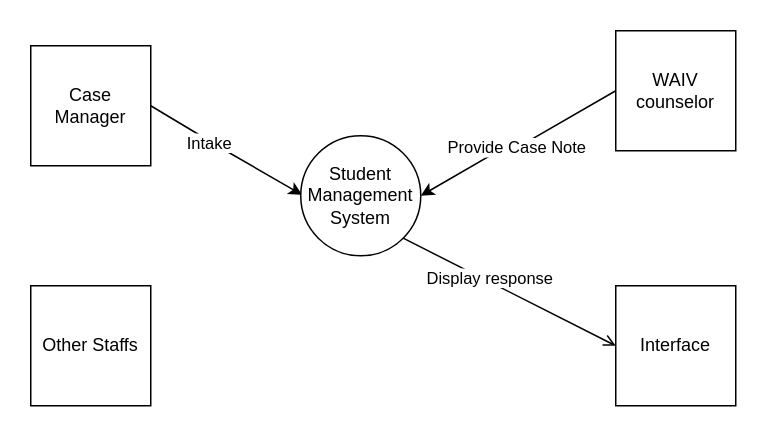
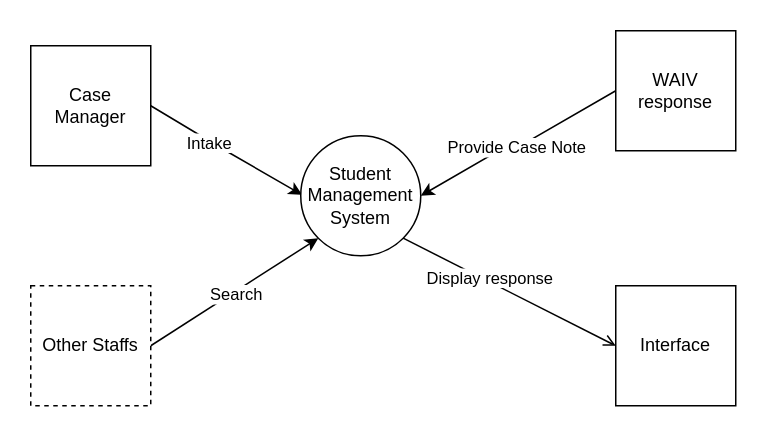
node "WAIV counselor": label "WAIV counselor" -> "WAIV response"
edge "Other Staffs" -> "Student Management System": added, label "Search"
node "Other Staffs": style solid -> dashed
